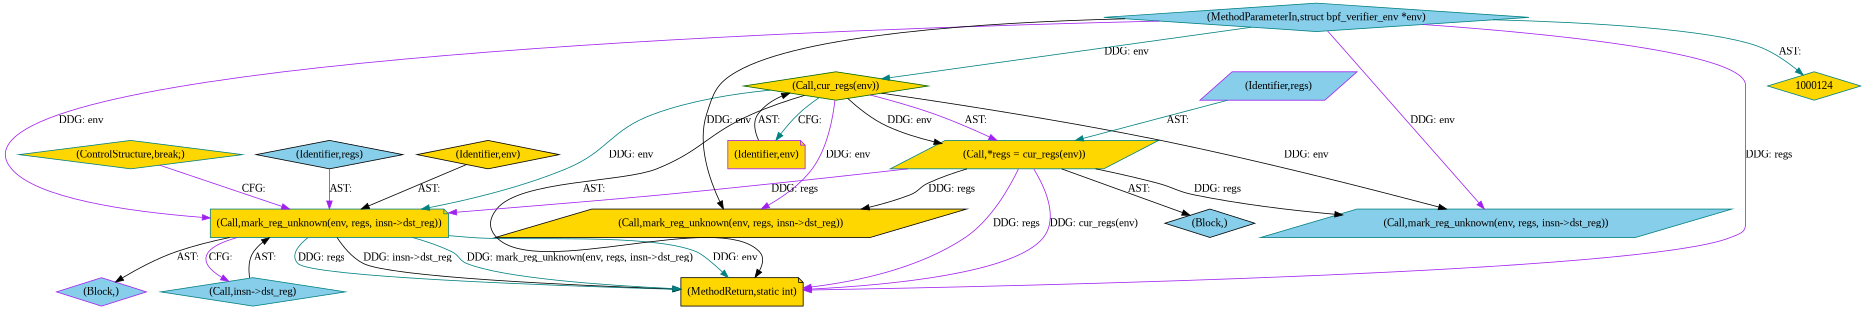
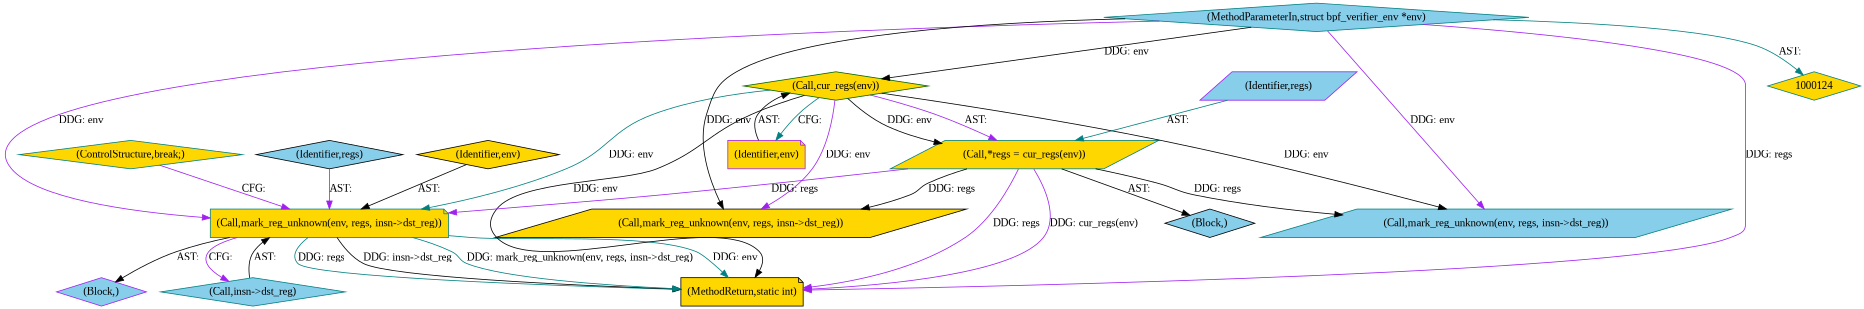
edge "(MethodParameterIn,struct bpf_verifier_env *env)" -> "(Call,cur_regs(env))": color teal -> black
edge "(Call,cur_regs(env))" -> "(MethodReturn,static int)": label "AST: " -> "DDG: env"
